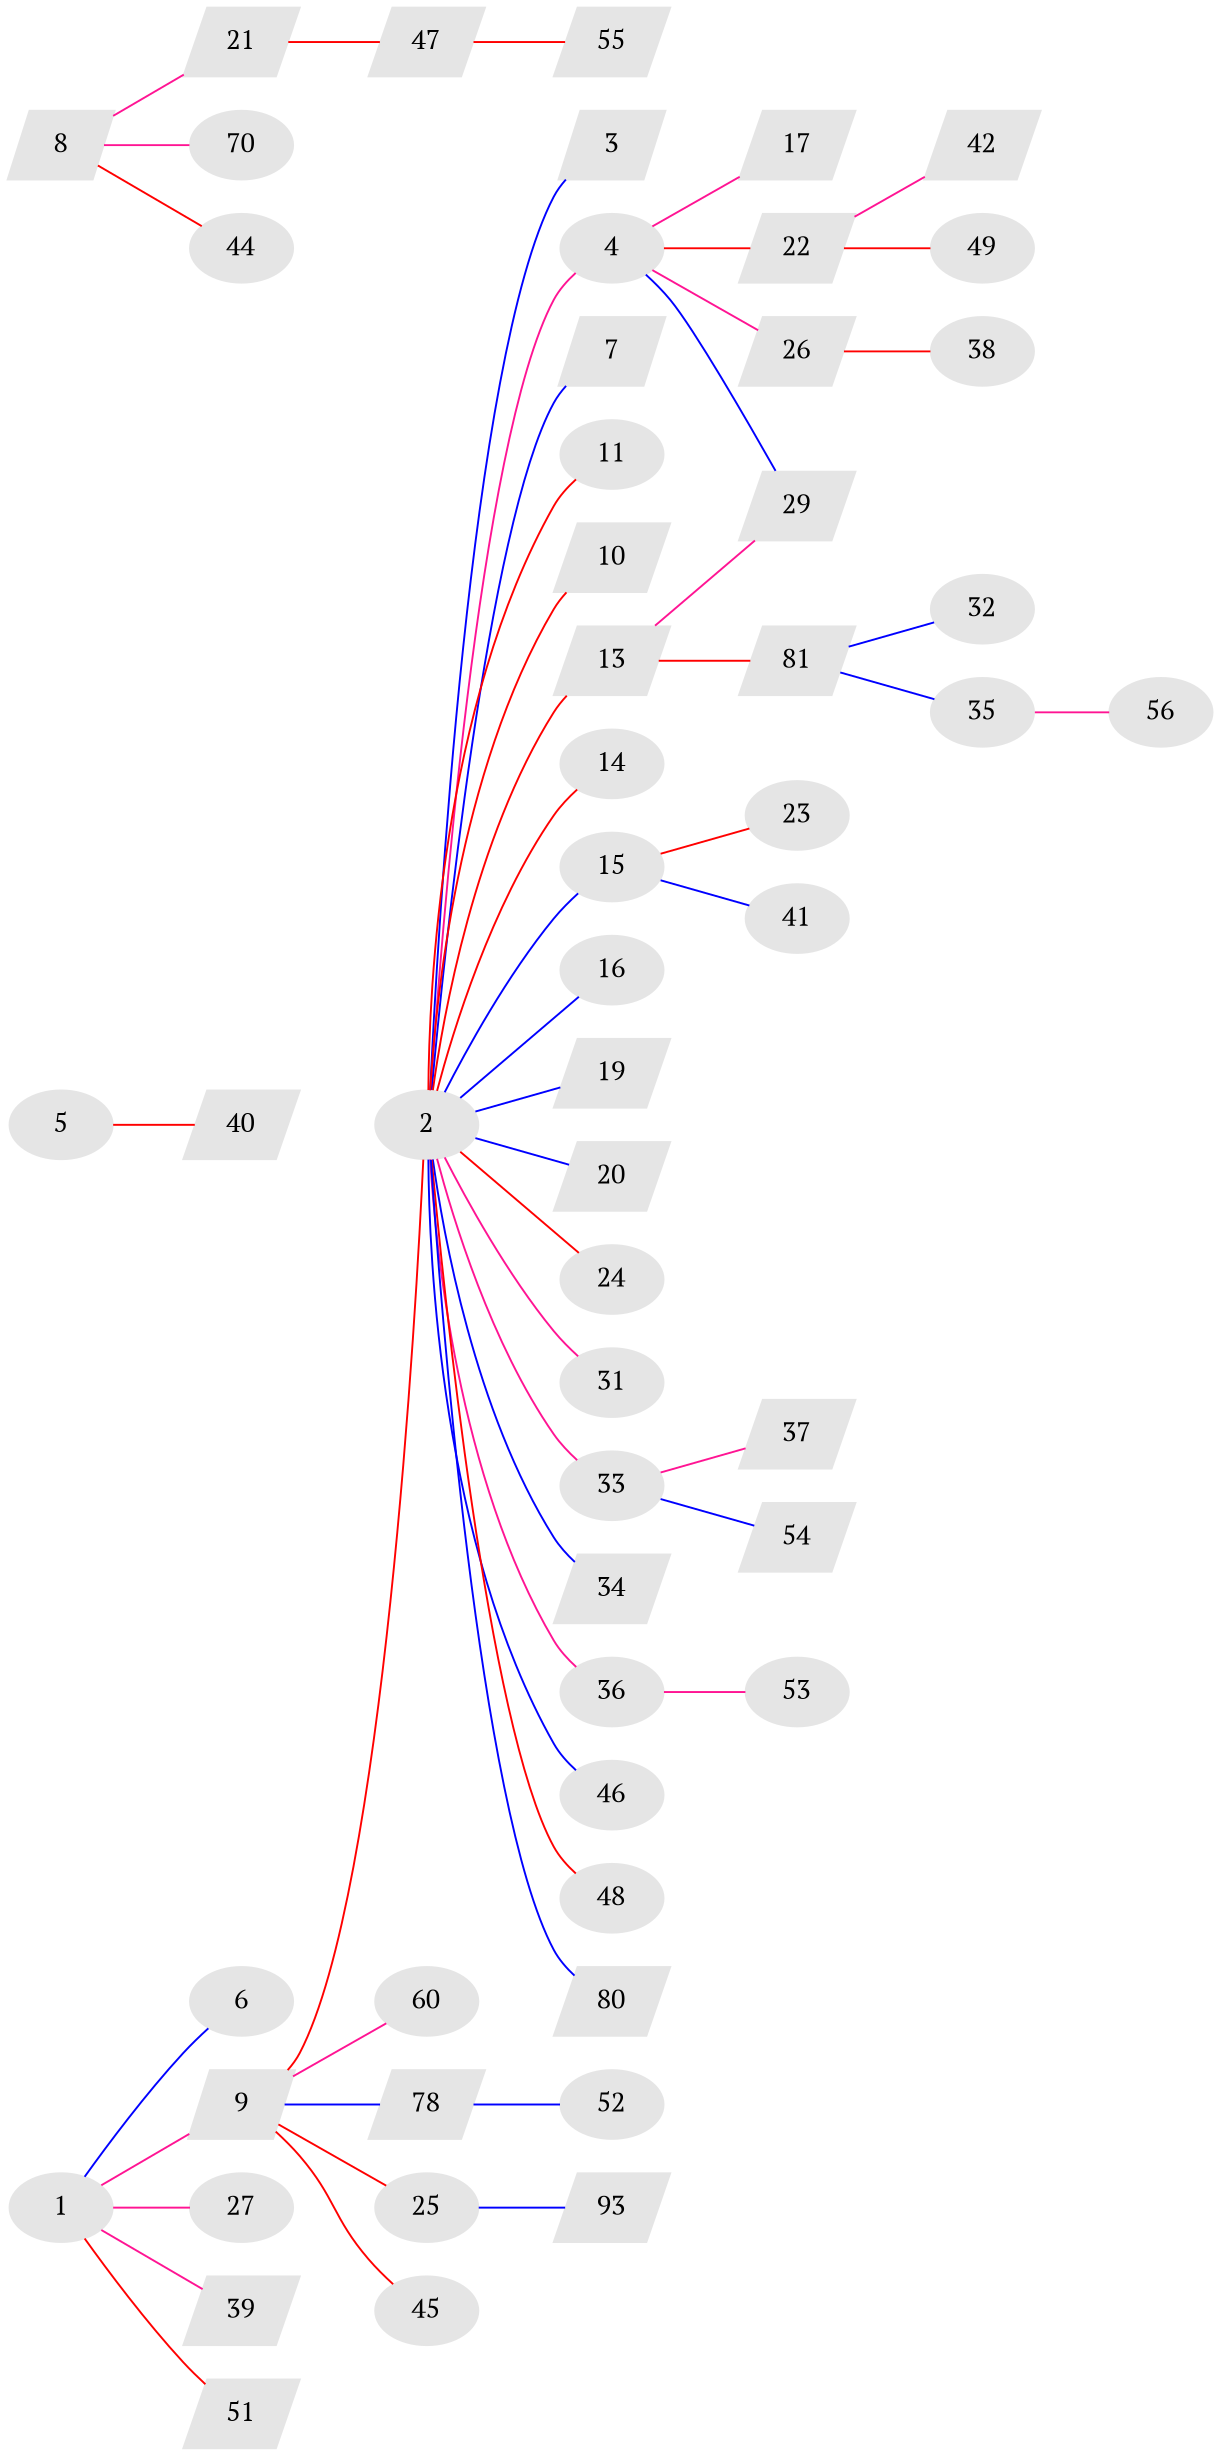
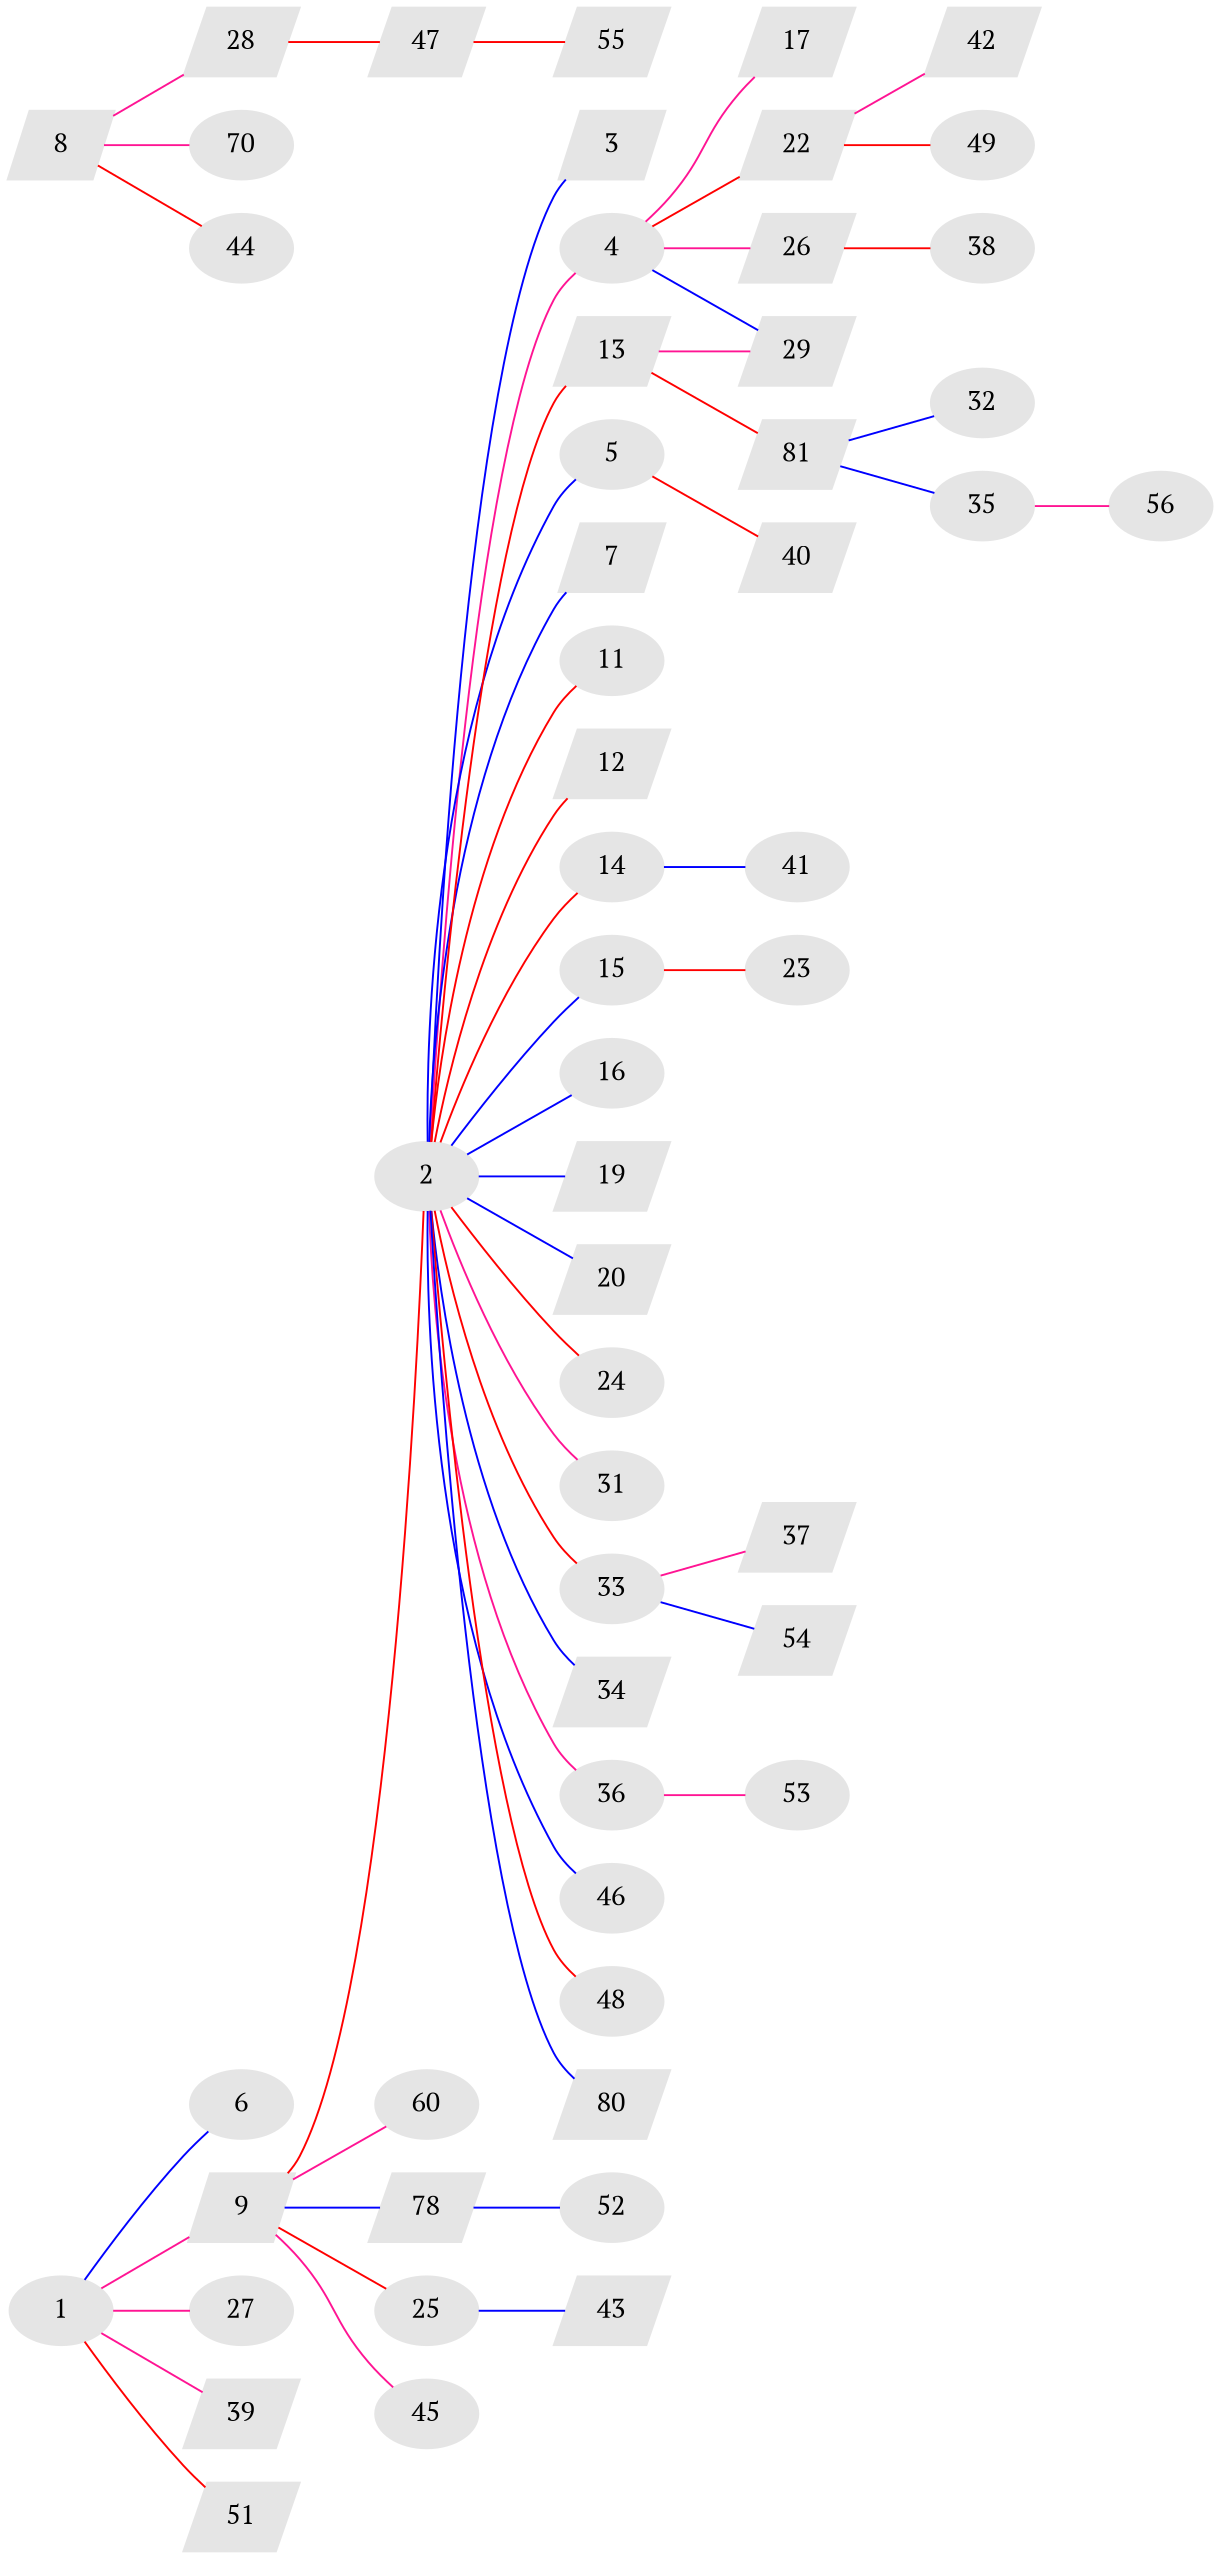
node "21": label "21" -> "28"
node "10": label "10" -> "12"
edge "5" -- "2": added
edge "15" -- "41": now "14" -- "41"
edge "2" -- "33": color deeppink -> red
edge "9" -- "45": color red -> deeppink
node "93": label "93" -> "43"
